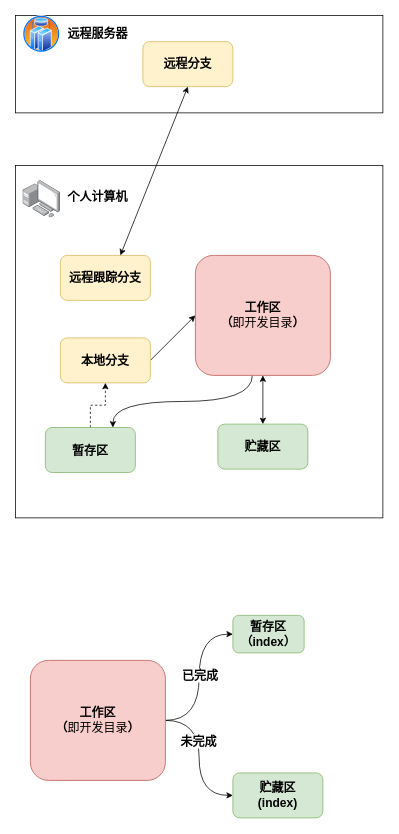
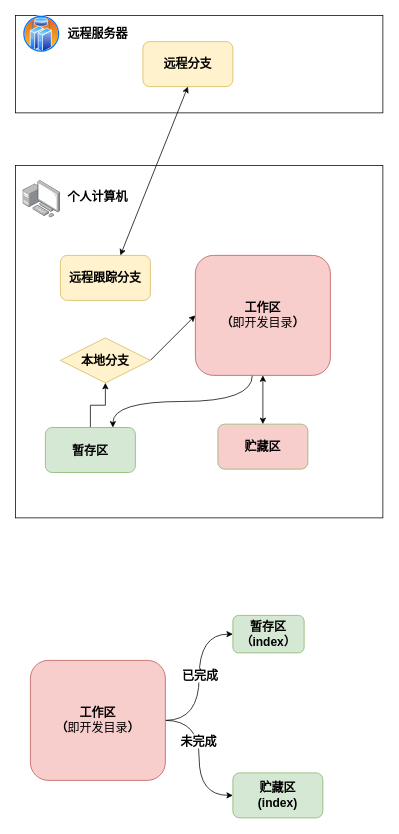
node "本地分支": shape rounded rectangle -> diamond
edge "暂存区" -> "本地分支": style dashed -> solid
node "贮藏区": fillcolor #d5e8d4 -> #f8cecc
